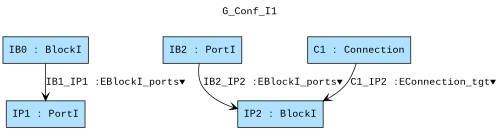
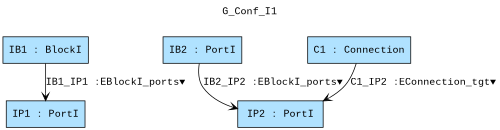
node "IB0 : BlockI": label "IB0 : BlockI" -> "IB1 : BlockI"
node "IP2 : BlockI": label "IP2 : BlockI" -> "IP2 : PortI"
